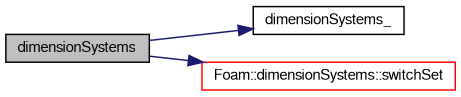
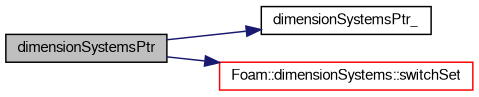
node "dimensionSystems_": label "dimensionSystems_" -> "dimensionSystemsPtr_"
node "dimensionSystems": label "dimensionSystems" -> "dimensionSystemsPtr"
